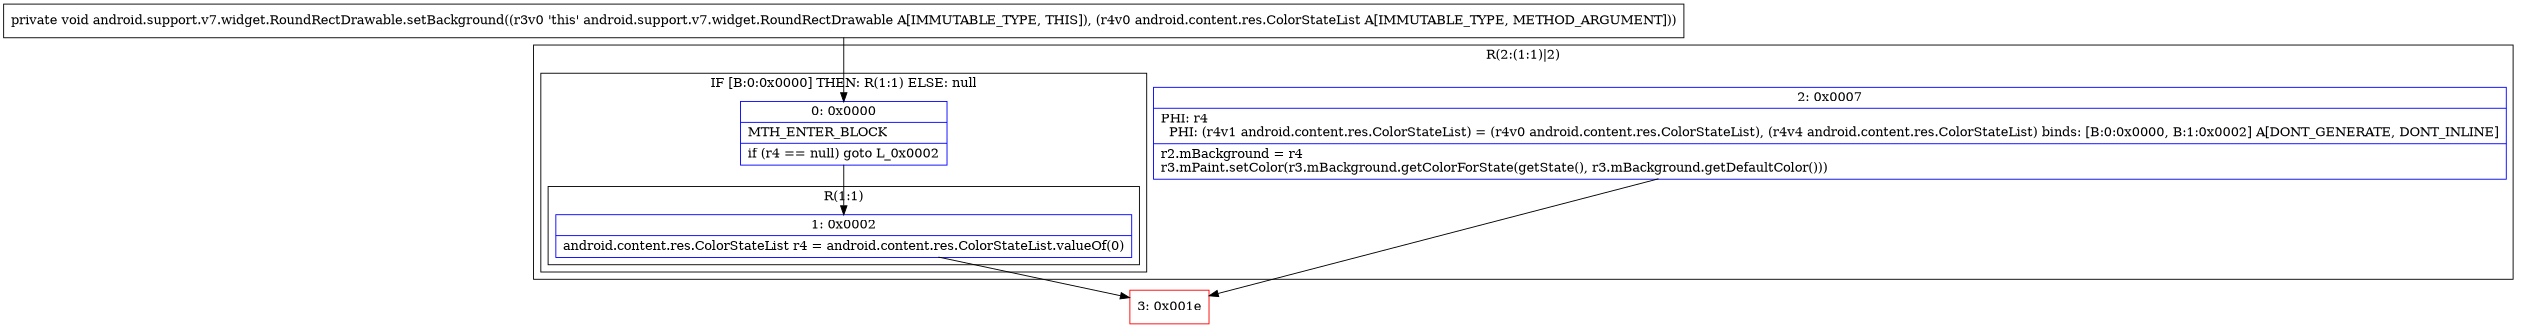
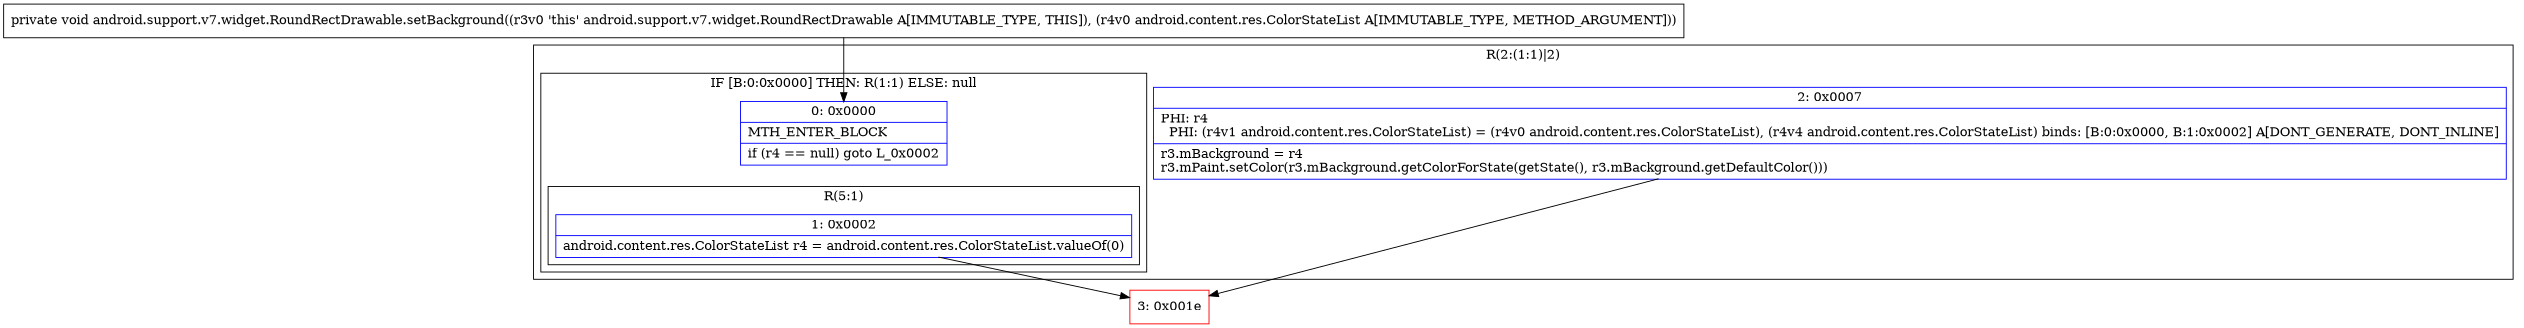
node "2: 0x0007": text "r2.mBackground = r4" -> "r3.mBackground = r4"
edge "0: 0x0000" -> "1: 0x0002": removed
cluster "R(1:1)": label "R(1:1)" -> "R(5:1)"
